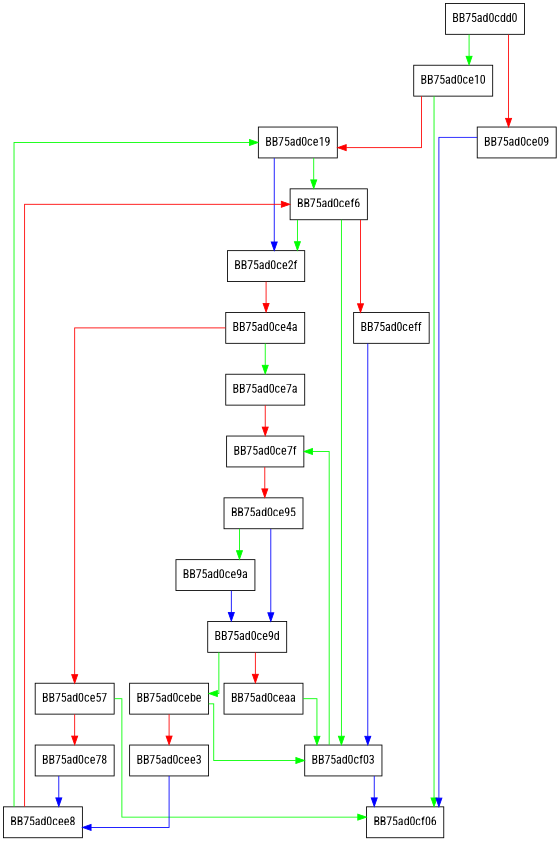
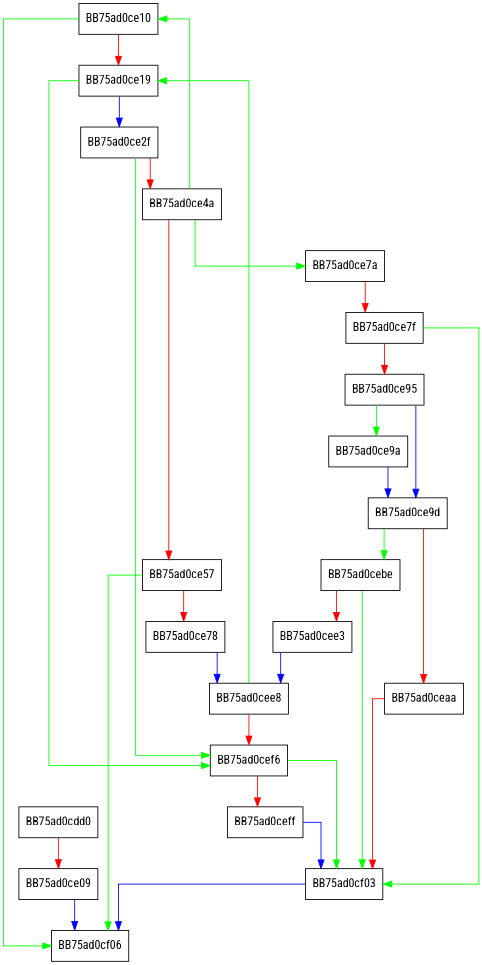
edge "BB75ad0cdd0" -> "BB75ad0ce10": now "BB75ad0ce4a" -> "BB75ad0ce10"
edge "BB75ad0cef6" -> "BB75ad0ce2f": reversed
edge "BB75ad0cf03" -> "BB75ad0ce7f": reversed
edge "BB75ad0ceaa" -> "BB75ad0cf03": color green -> red
